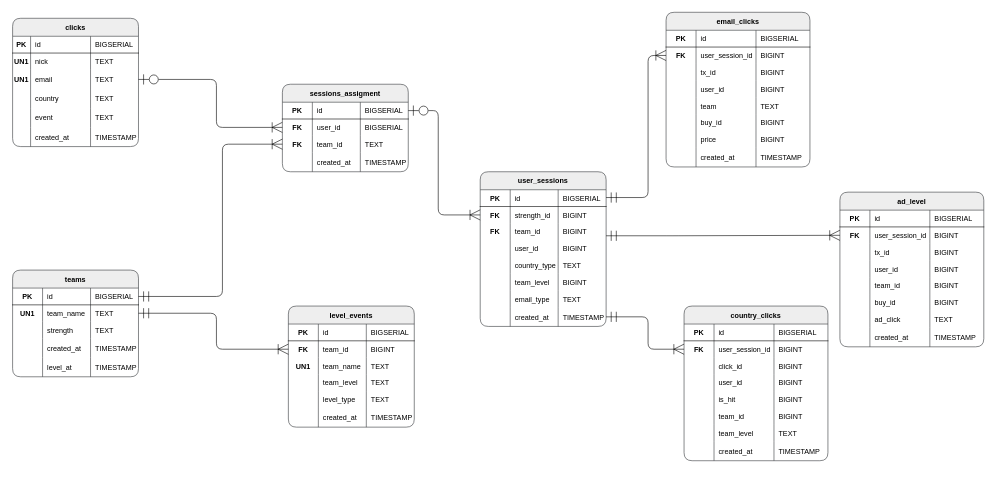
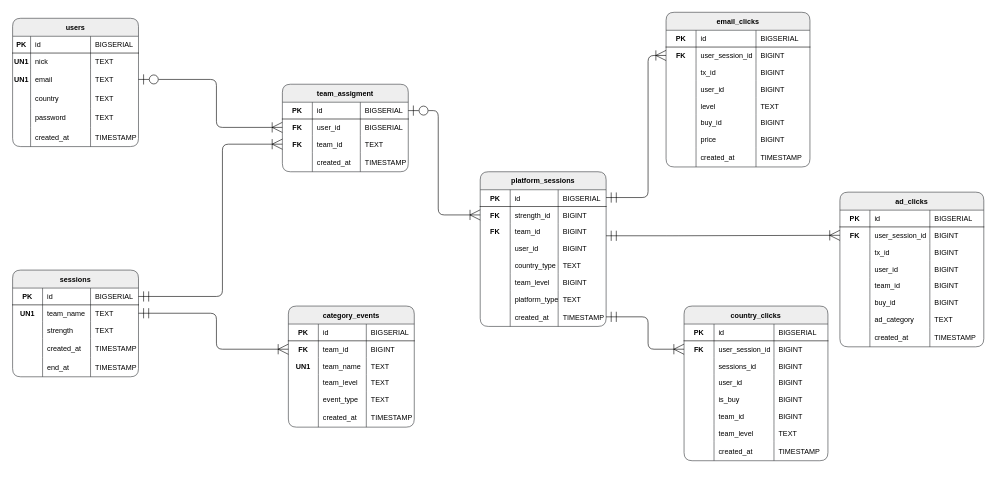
node "clicks": label "clicks" -> "users"
node "sessions_assigment": label "sessions_assigment" -> "team_assigment"
node "team": label "team" -> "level"
node "event": label "event" -> "password"
node "user_sessions": label "user_sessions" -> "platform_sessions"
node "ad_level": label "ad_level" -> "ad_clicks"
node "teams": label "teams" -> "sessions"
node "email_type": label "email_type" -> "platform_type"
node "level_events": label "level_events" -> "category_events"
node "ad_click": label "ad_click" -> "ad_category"
node "click_id": label "click_id" -> "sessions_id"
node "level_at": label "level_at" -> "end_at"
node "level_type": label "level_type" -> "event_type"
node "is_hit": label "is_hit" -> "is_buy"
